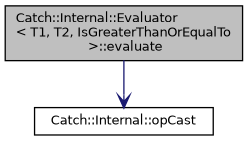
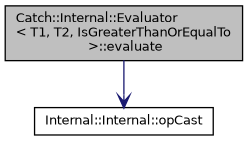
node "Catch::Internal::opCast": label "Catch::Internal::opCast" -> "Internal::Internal::opCast"
